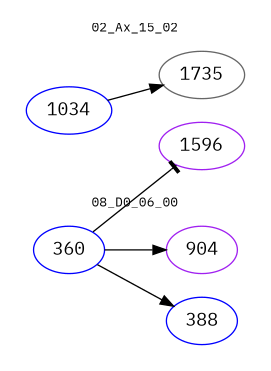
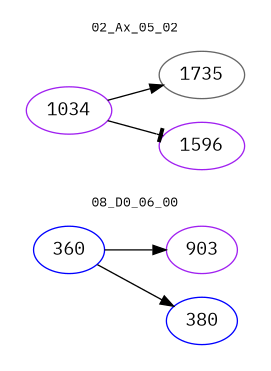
cluster "02_Ax_15_02": label "02_Ax_15_02" -> "02_Ax_05_02"
node "1034": color blue -> purple
edge "360" -> "1596": now "1034" -> "1596"
node "904": label "904" -> "903"
node "388": label "388" -> "380"
